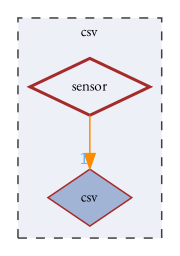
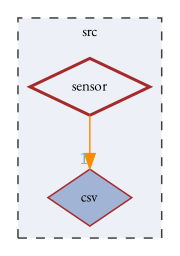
cluster "csv": label "csv" -> "src"
